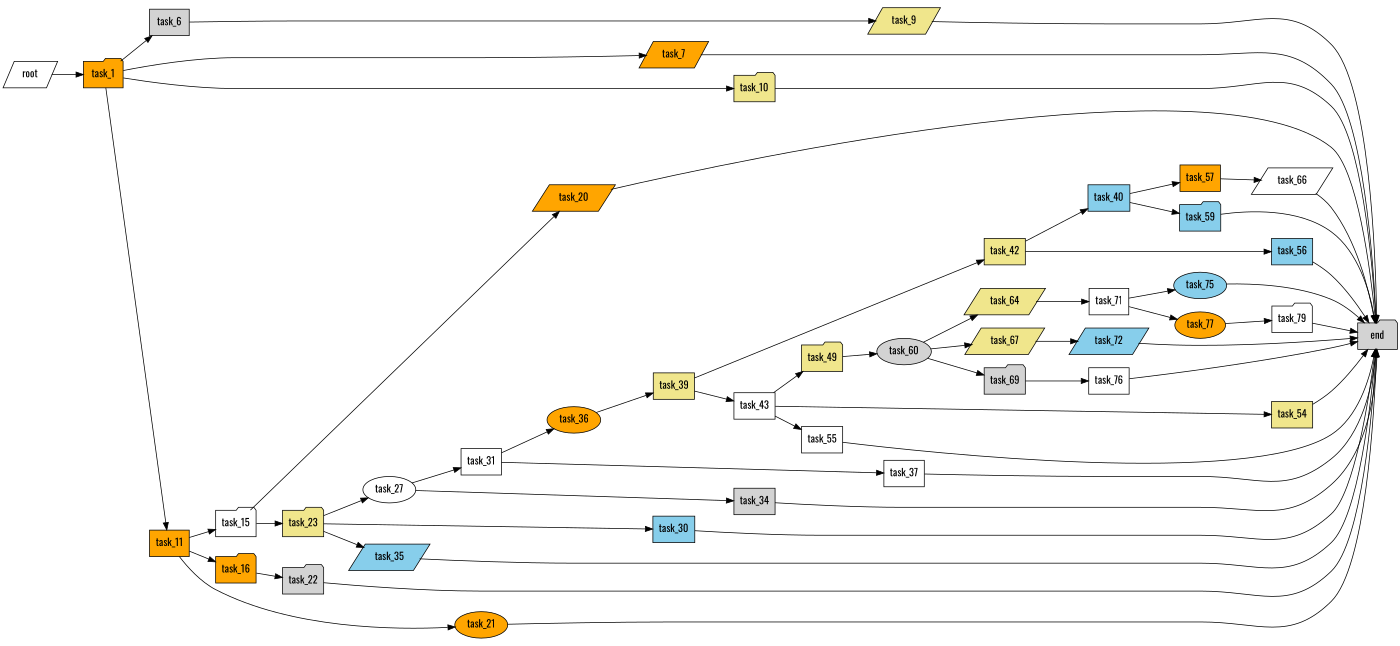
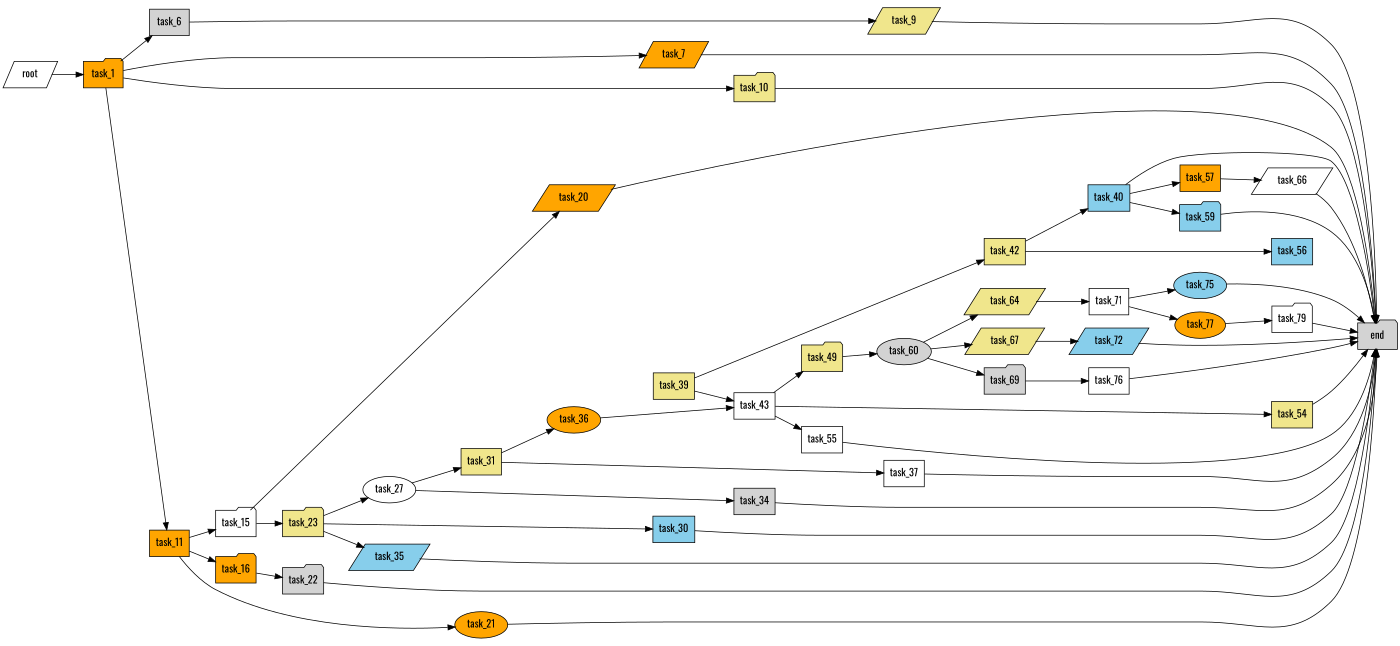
edge "task_56" -> "end": now "task_40" -> "end"
edge "task_36" -> "task_39": now "task_36" -> "task_43"
node "task_31": fillcolor white -> khaki
